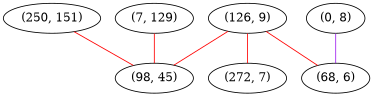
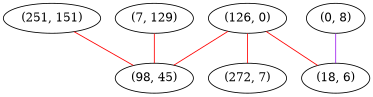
node "(250, 151)": label "(250, 151)" -> "(251, 151)"
node "(126, 9)": label "(126, 9)" -> "(126, 0)"
node "(68, 6)": label "(68, 6)" -> "(18, 6)"
